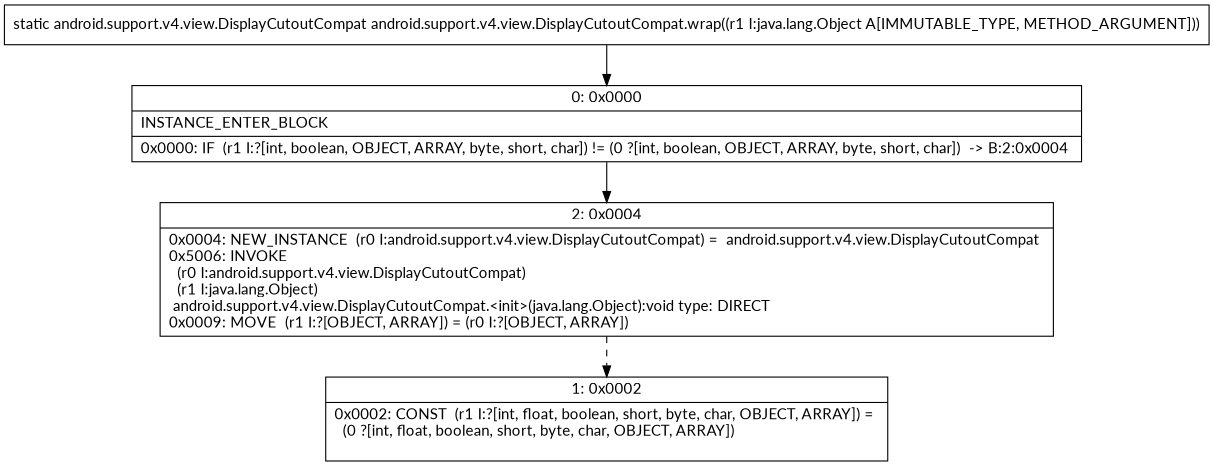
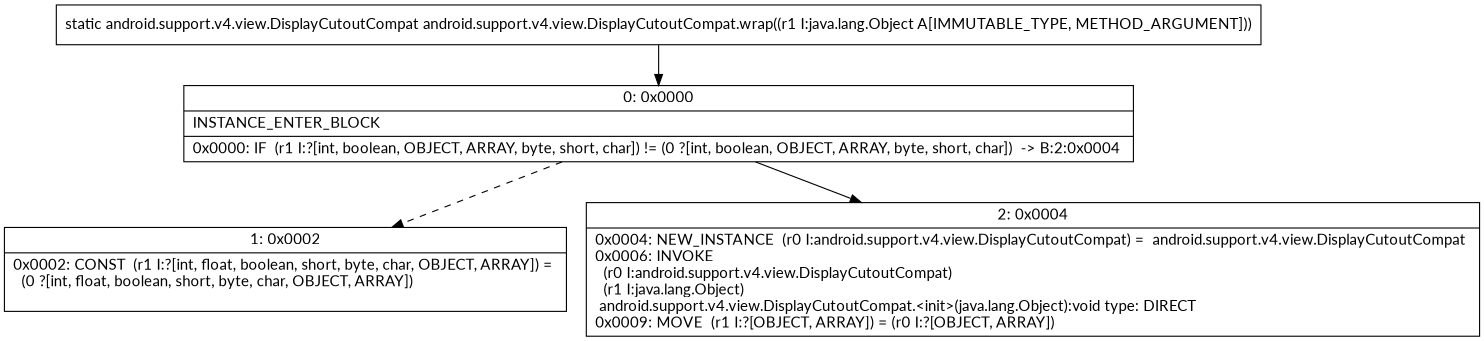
node "2: 0x0004": text "0x5006: INVOKE" -> "0x0006: INVOKE"
edge "2: 0x0004" -> "1: 0x0002": now "0: 0x0000" -> "1: 0x0002"
